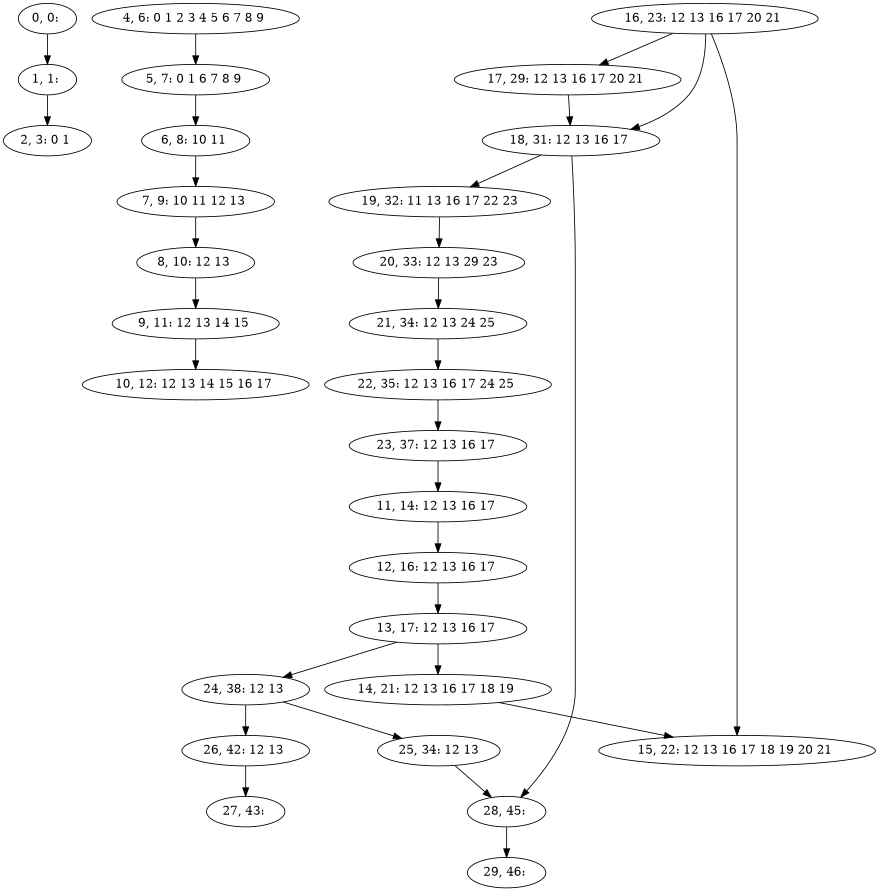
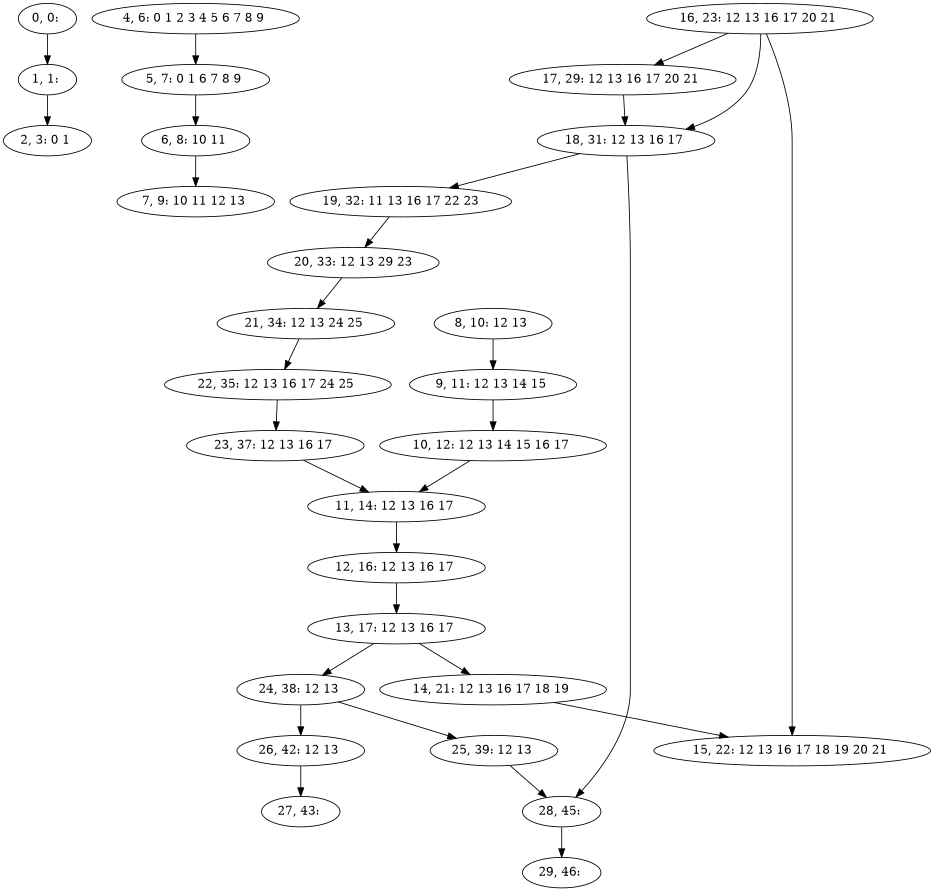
edge "7, 9: 10 11 12 13" -> "8, 10: 12 13": removed
edge "10, 12: 12 13 14 15 16 17" -> "11, 14: 12 13 16 17": added
node "25, 34: 12 13": label "25, 34: 12 13" -> "25, 39: 12 13"
